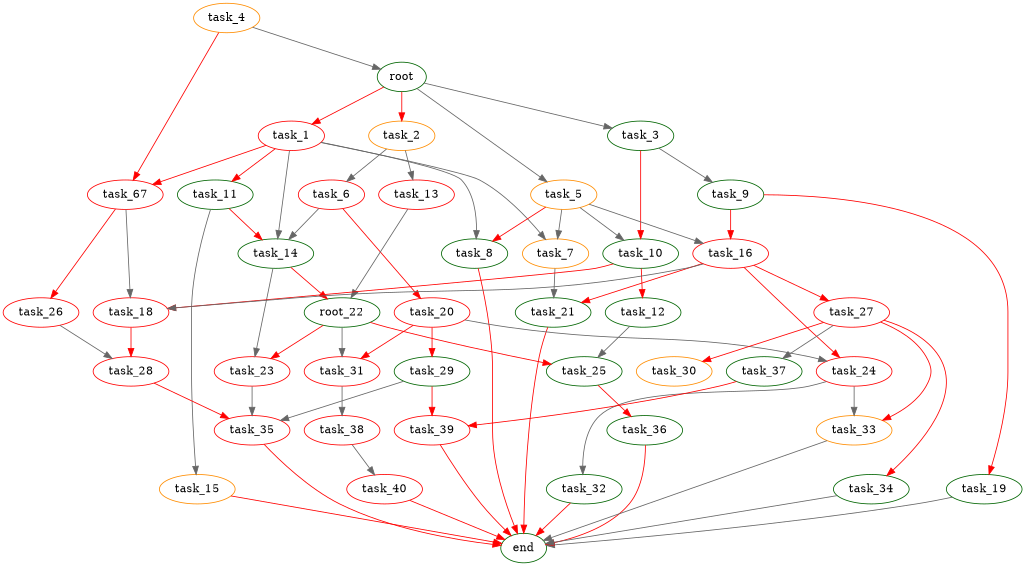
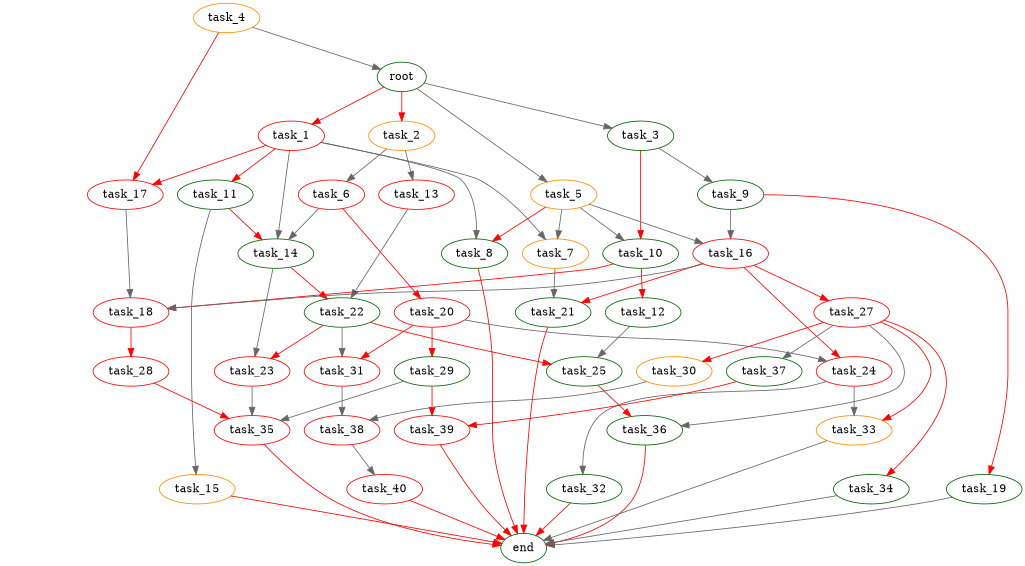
node "task_67": label "task_67" -> "task_17"
edge "task_9" -> "task_16": color red -> gray40
node "task_26": removed
node "root_22": label "root_22" -> "task_22"
edge "task_30" -> "task_38": added
edge "task_27" -> "task_36": added
